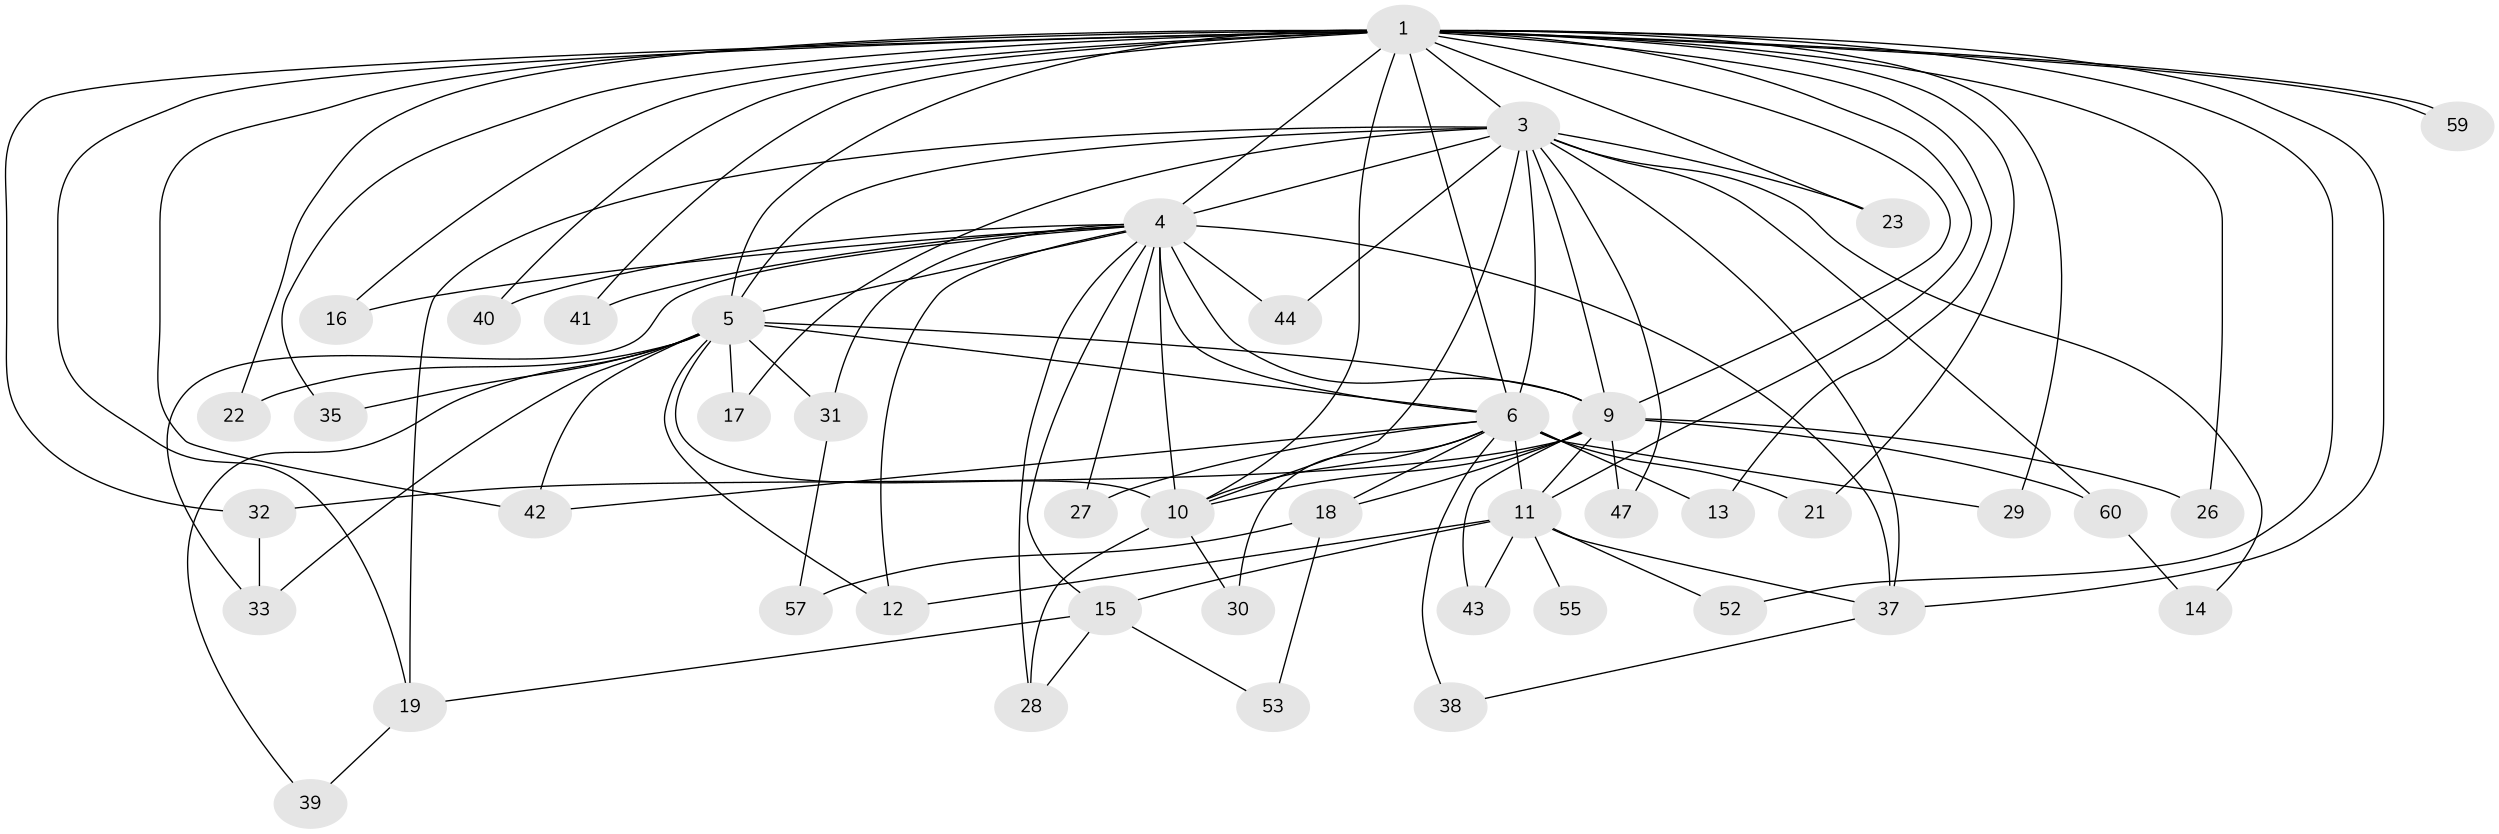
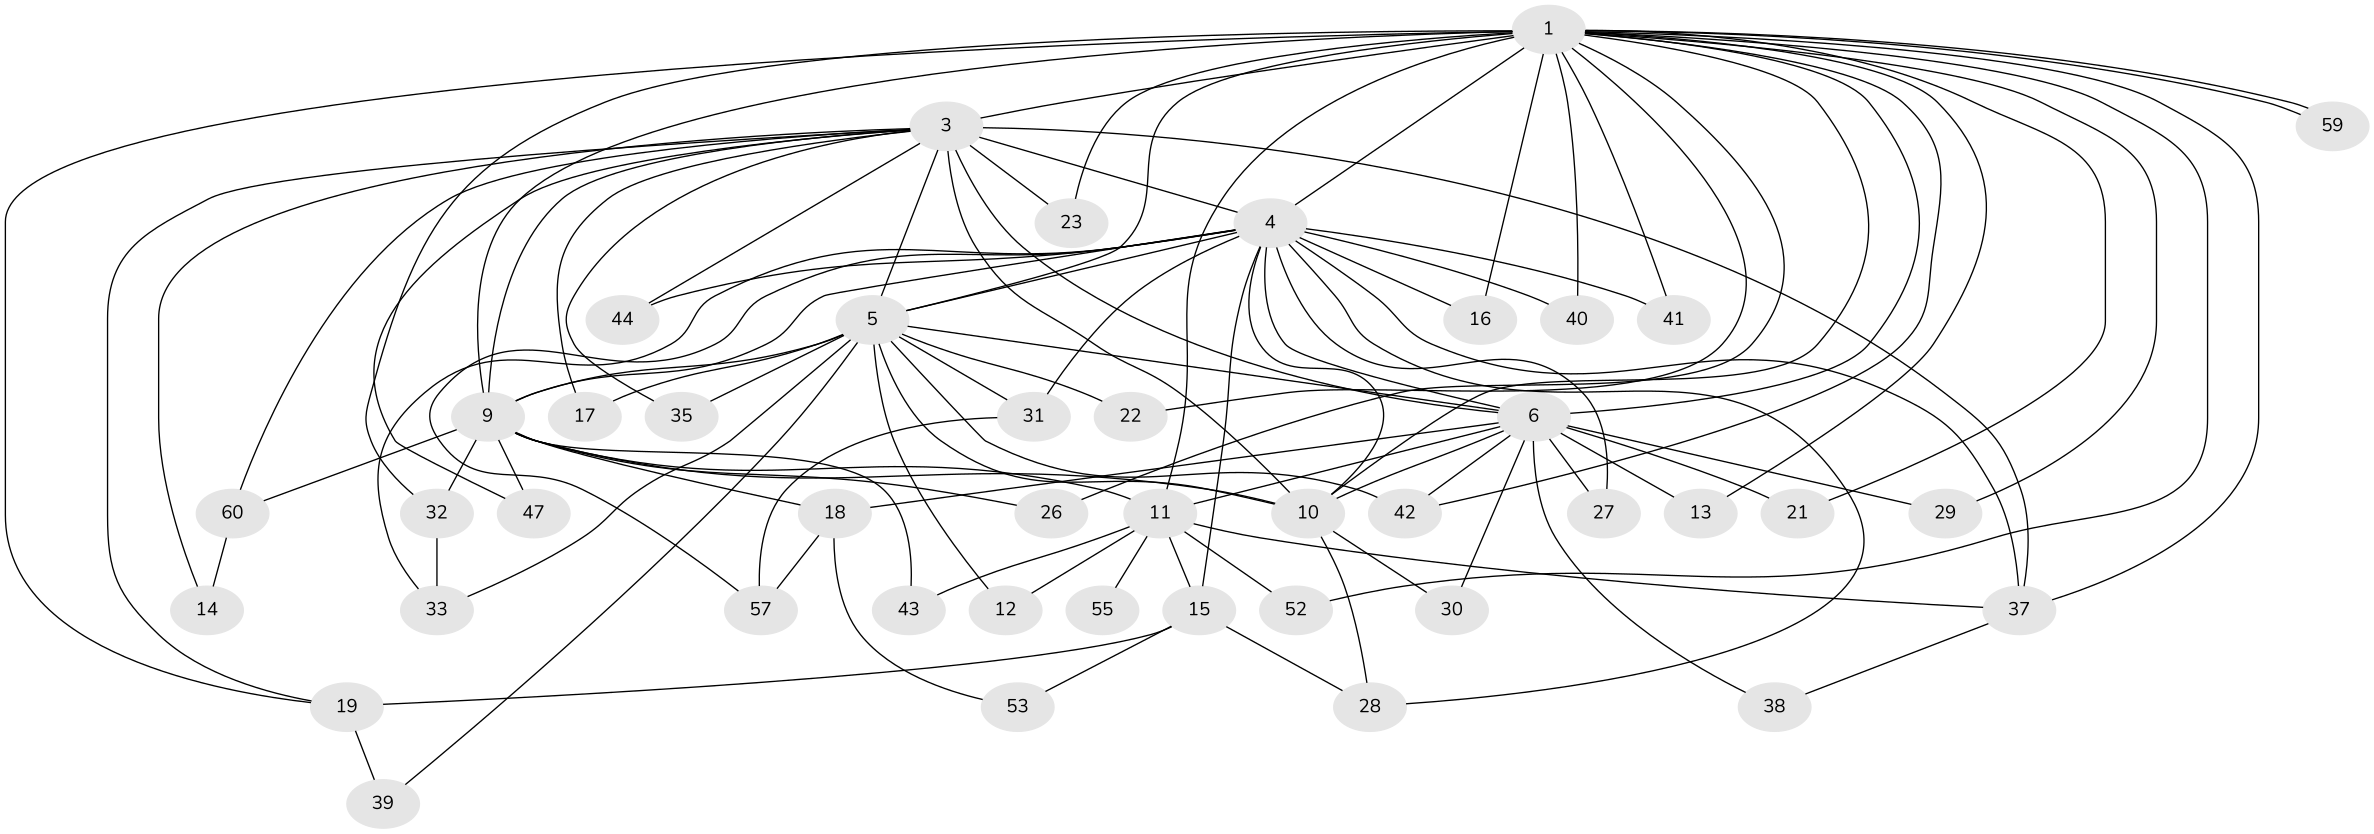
edge "1" -- "35": now "3" -- "35"
edge "4" -- "12": now "4" -- "57"
